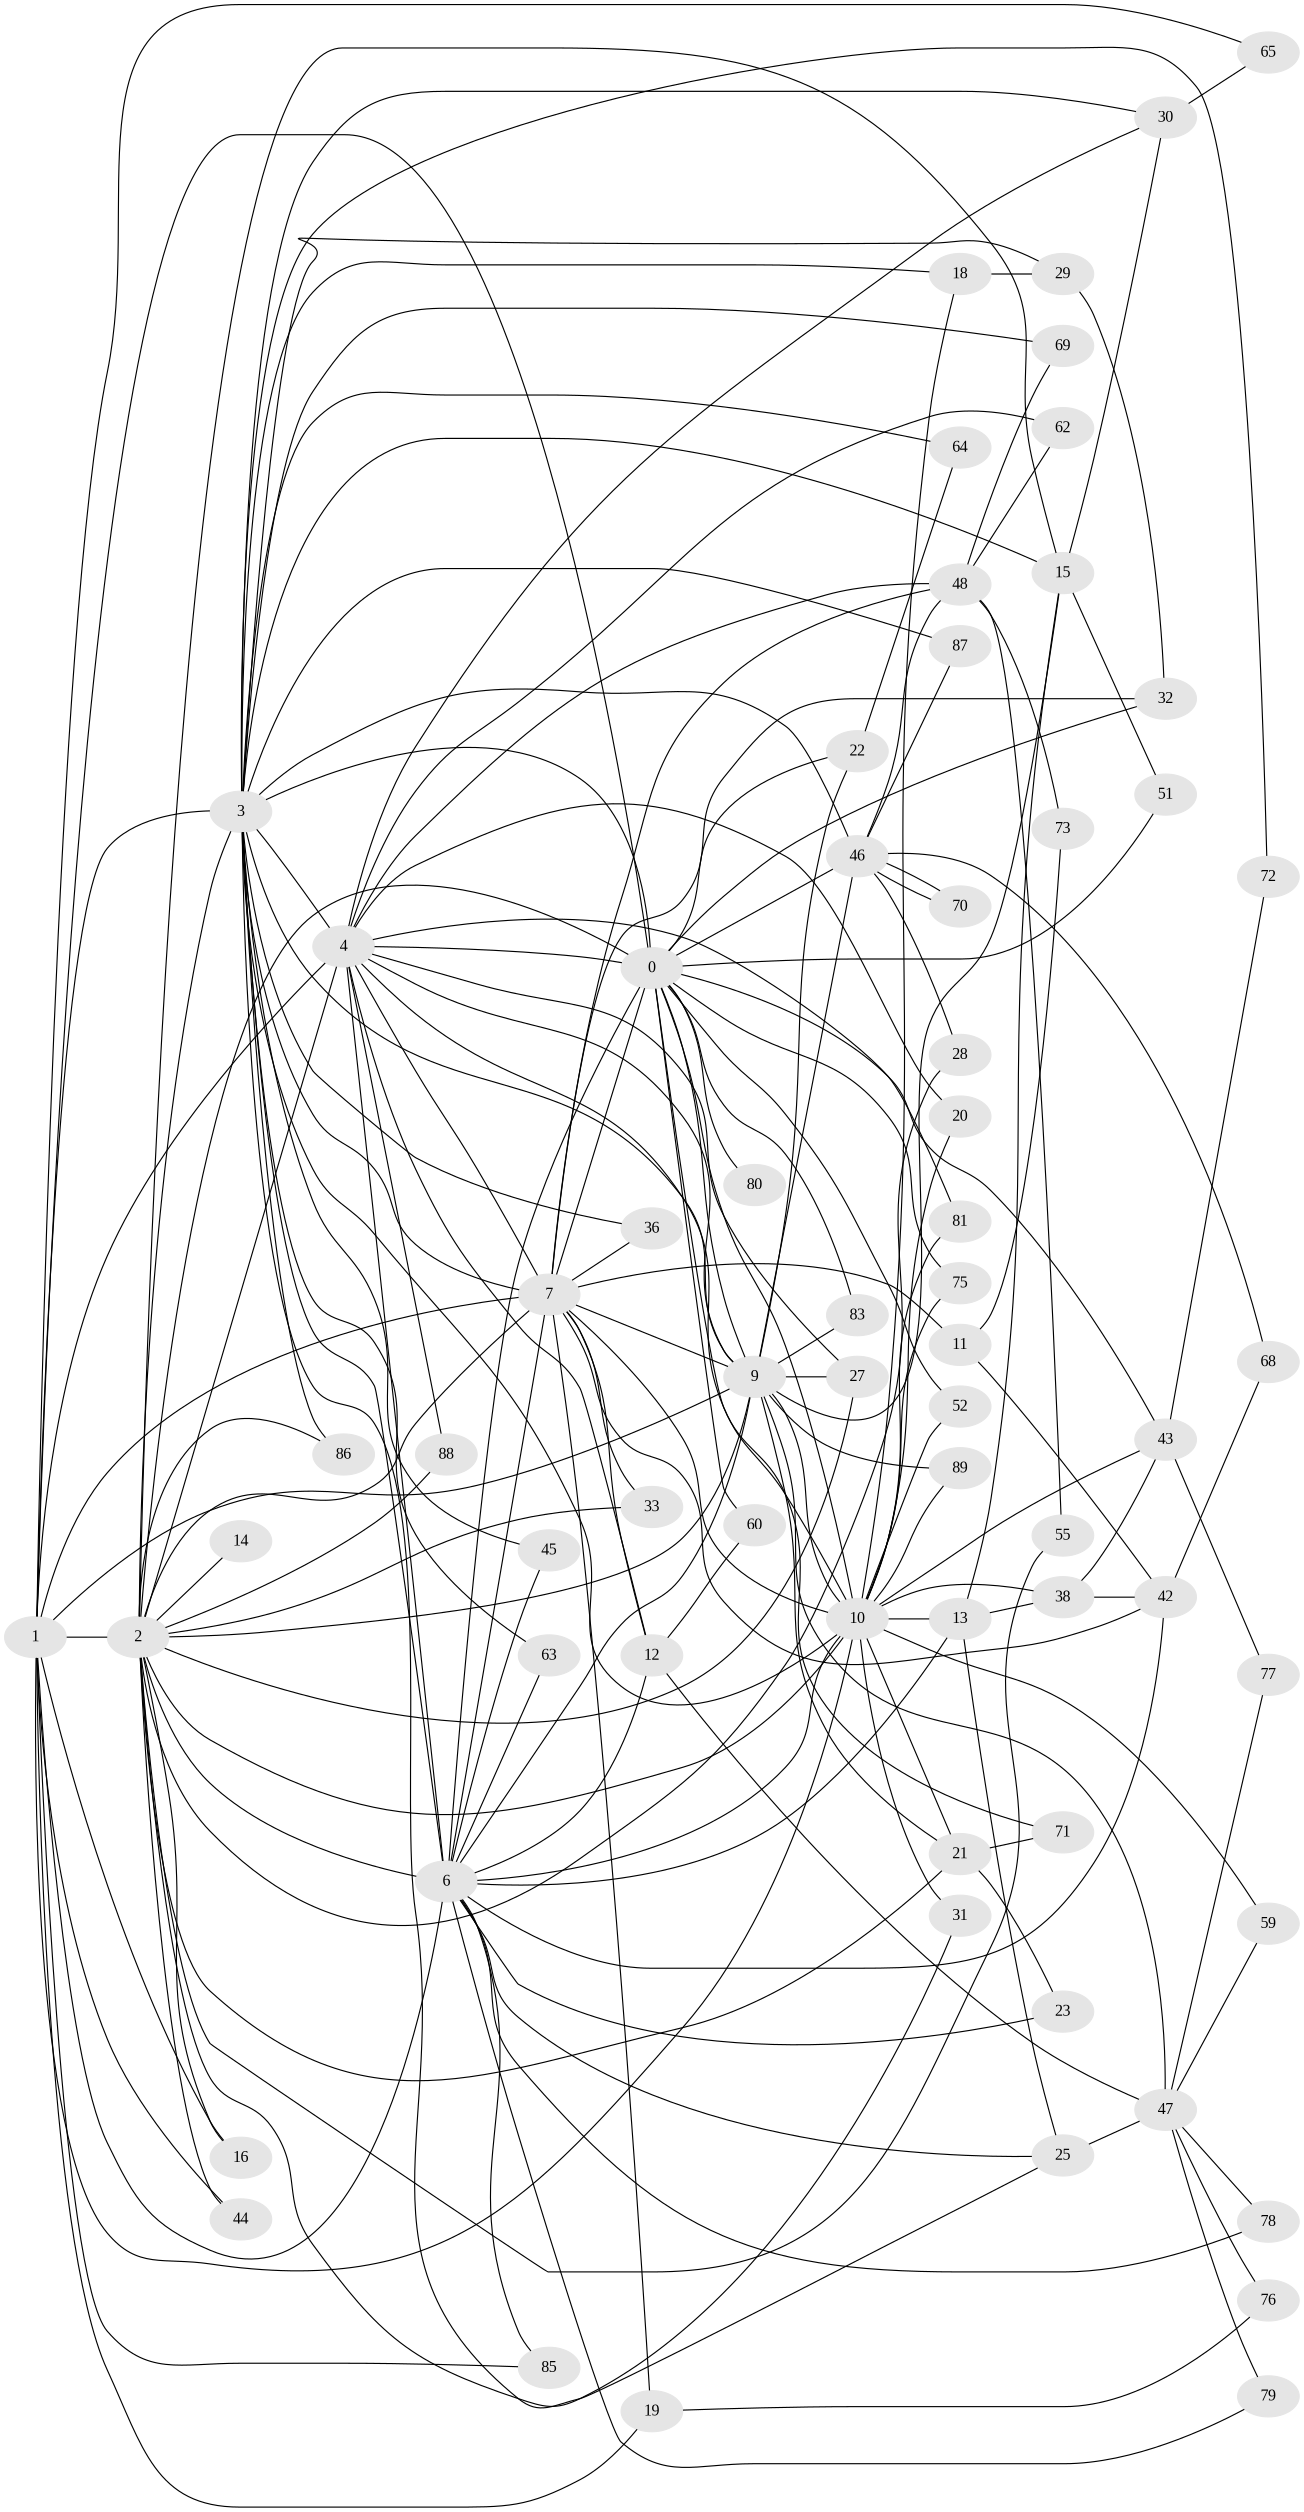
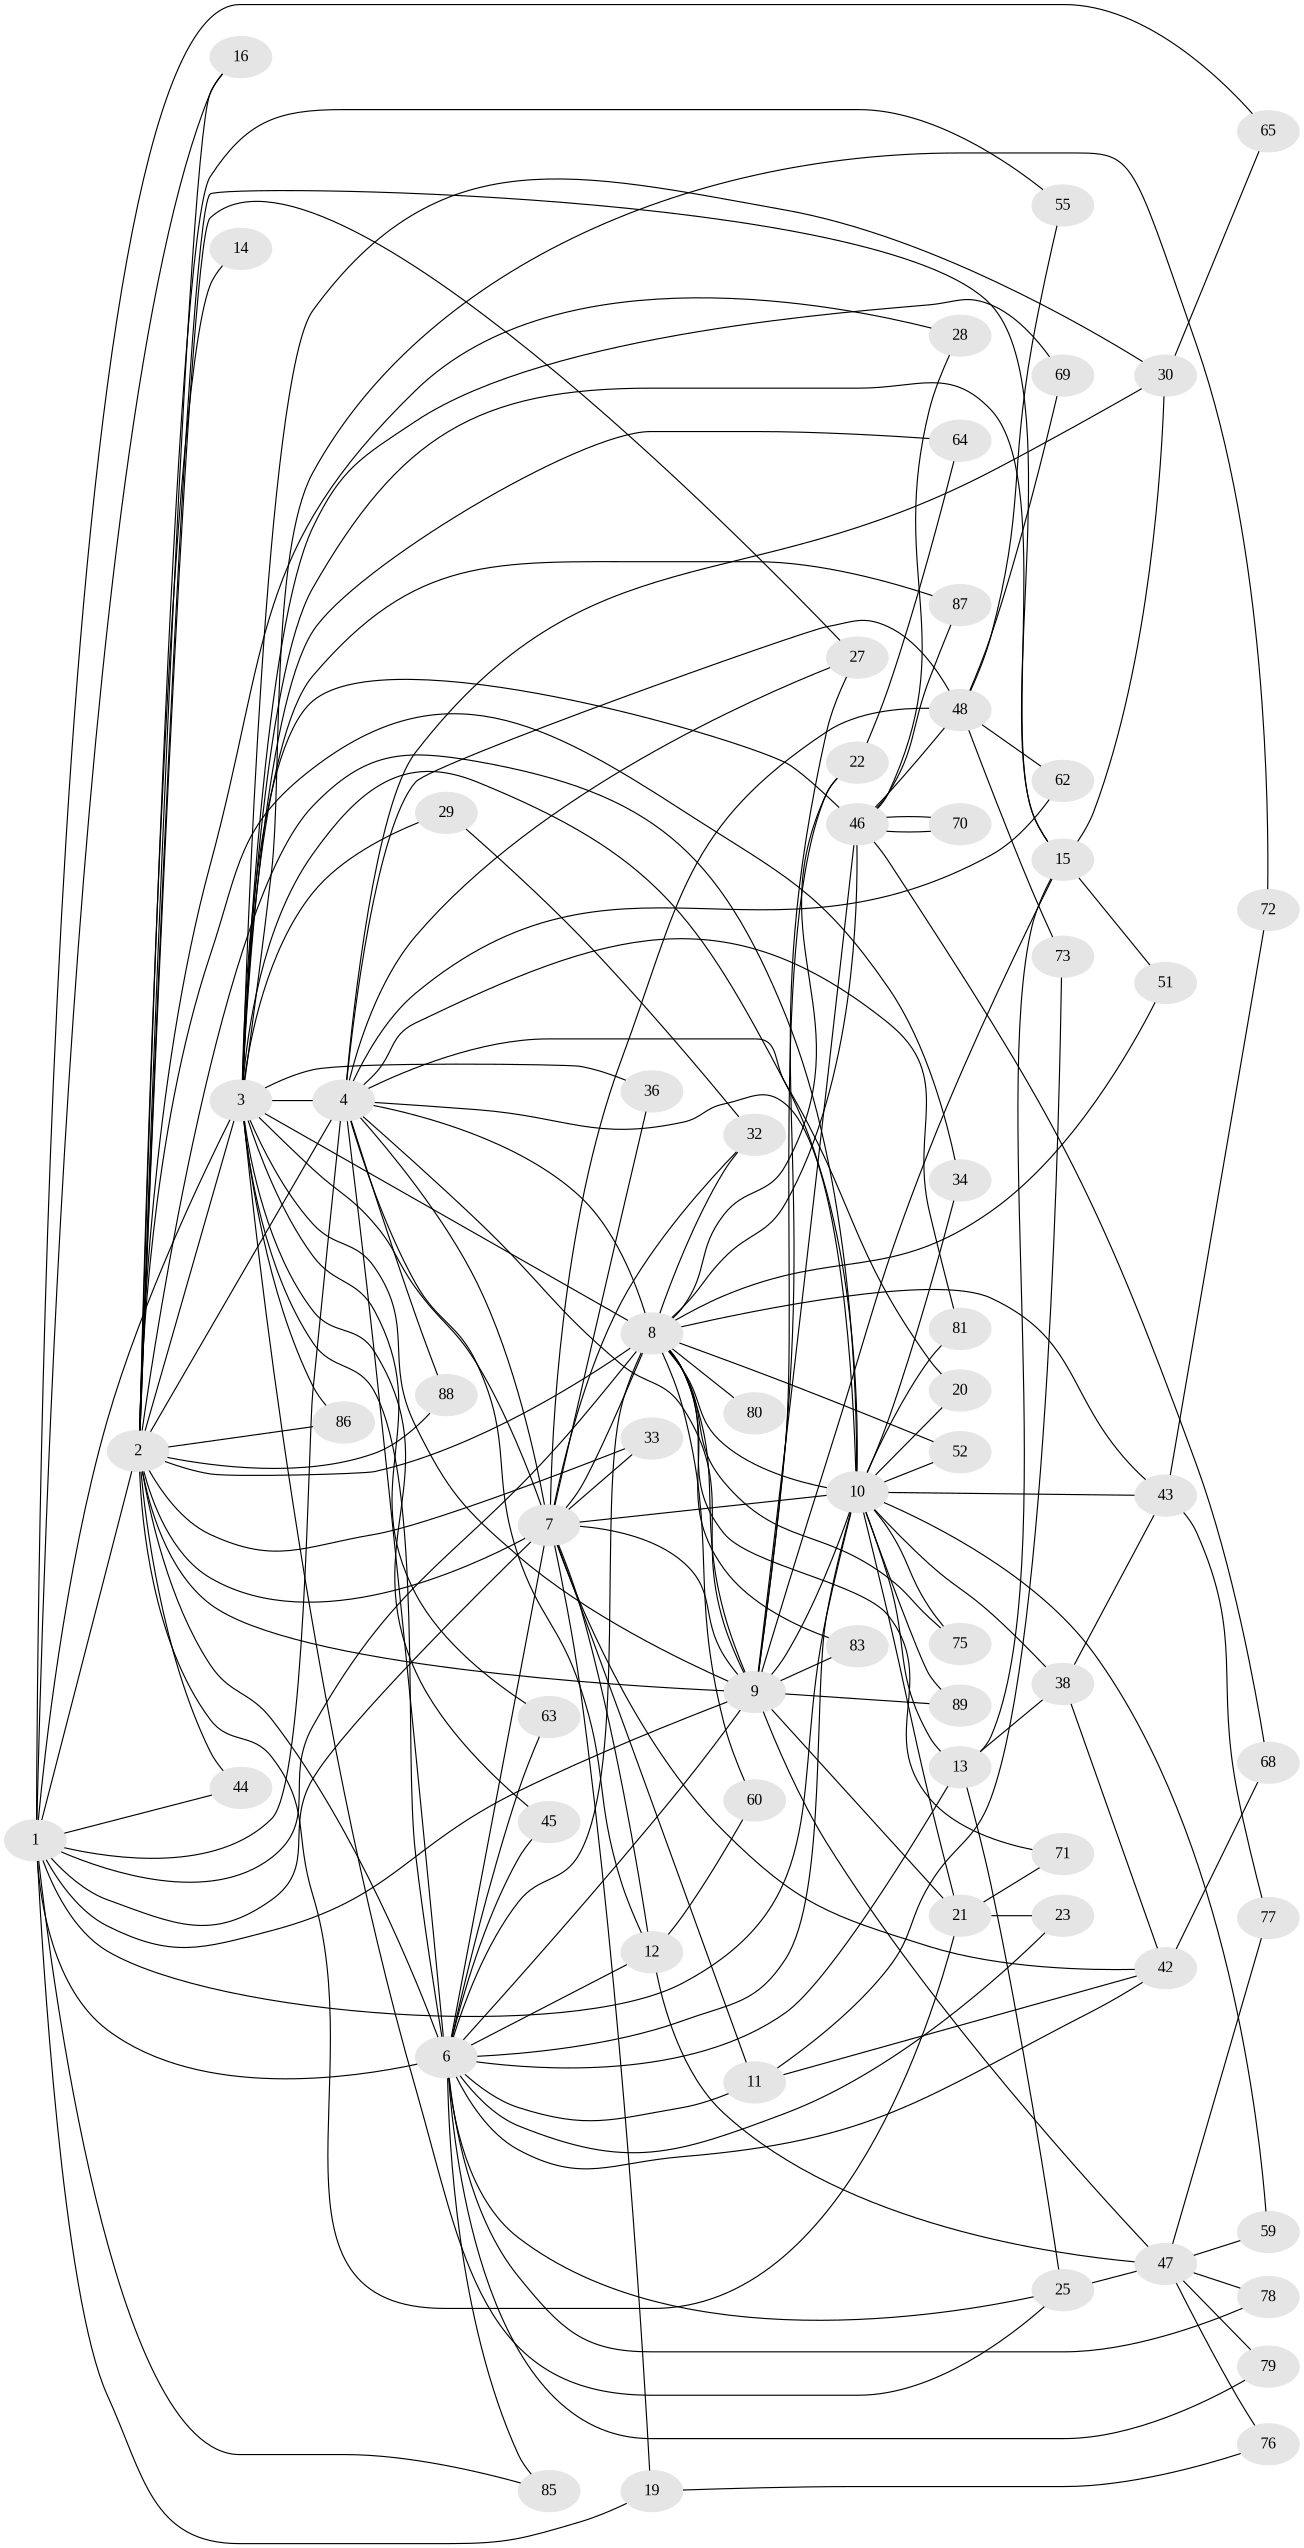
node "18": removed
node "0": label "0" -> "8"
node "31": label "31" -> "34"
edge "6" -- "11": added
